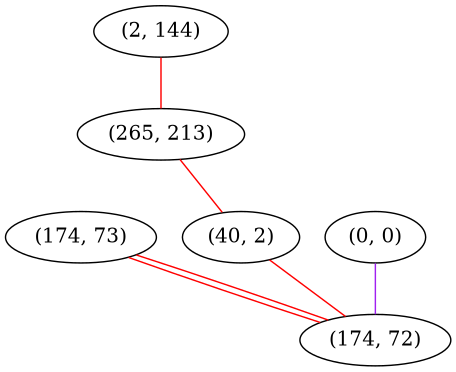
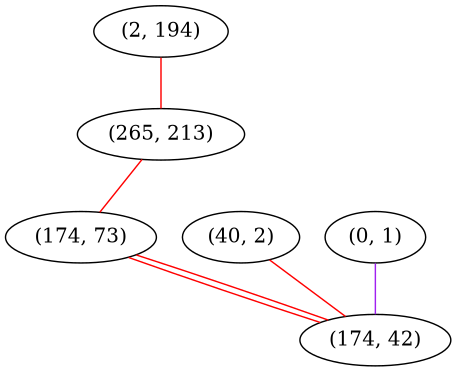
node "(2, 144)": label "(2, 144)" -> "(2, 194)"
edge "(265, 213)" -- "(40, 2)": now "(265, 213)" -- "(174, 73)"
node "(0, 0)": label "(0, 0)" -> "(0, 1)"
node "(174, 72)": label "(174, 72)" -> "(174, 42)"
